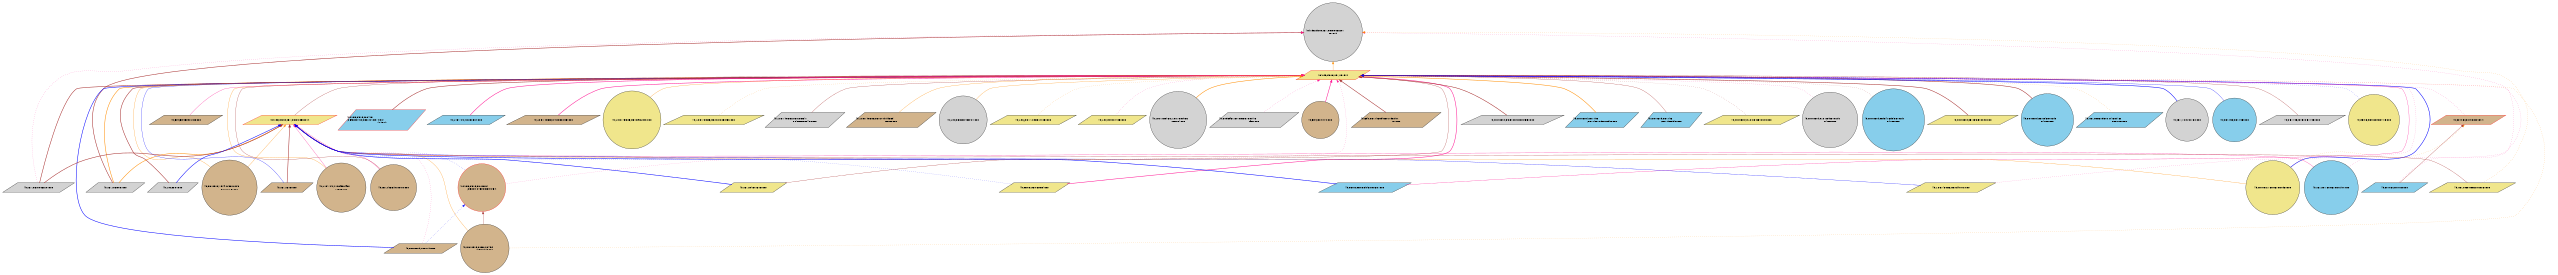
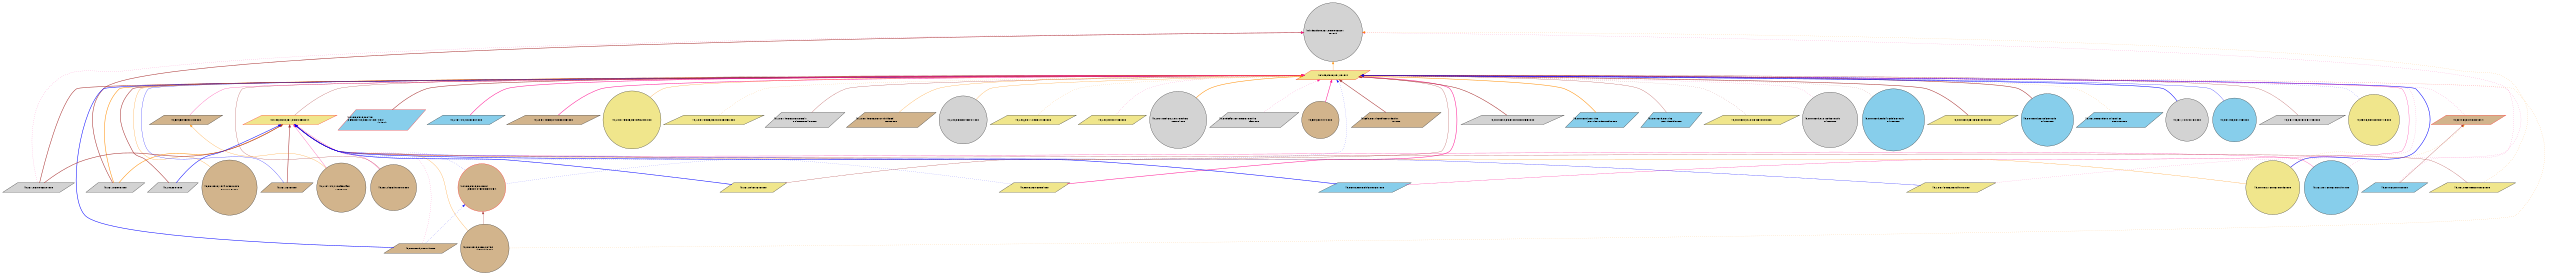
edge "lib/Analysis/UnsafeBuffer Usage.cpp" -> "include/clang/Lex/Lexer.h": now "lib/Analysis/UnsafeBuffer Usage.cpp" -> "lib/Edit/EditedSource.cpp"
edge "lib/Frontend/VerifyDiagnostic Consumer.cpp" -> "include/clang/Lex/Preprocessor.h": removed
edge "include/clang/Frontend /PrecompiledPreamble.h" -> "include/clang/Lex/Lexer.h": color deeppink -> blue
